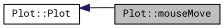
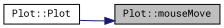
edge "Plot::mouseMove" -> "Plot::Plot": reversed
